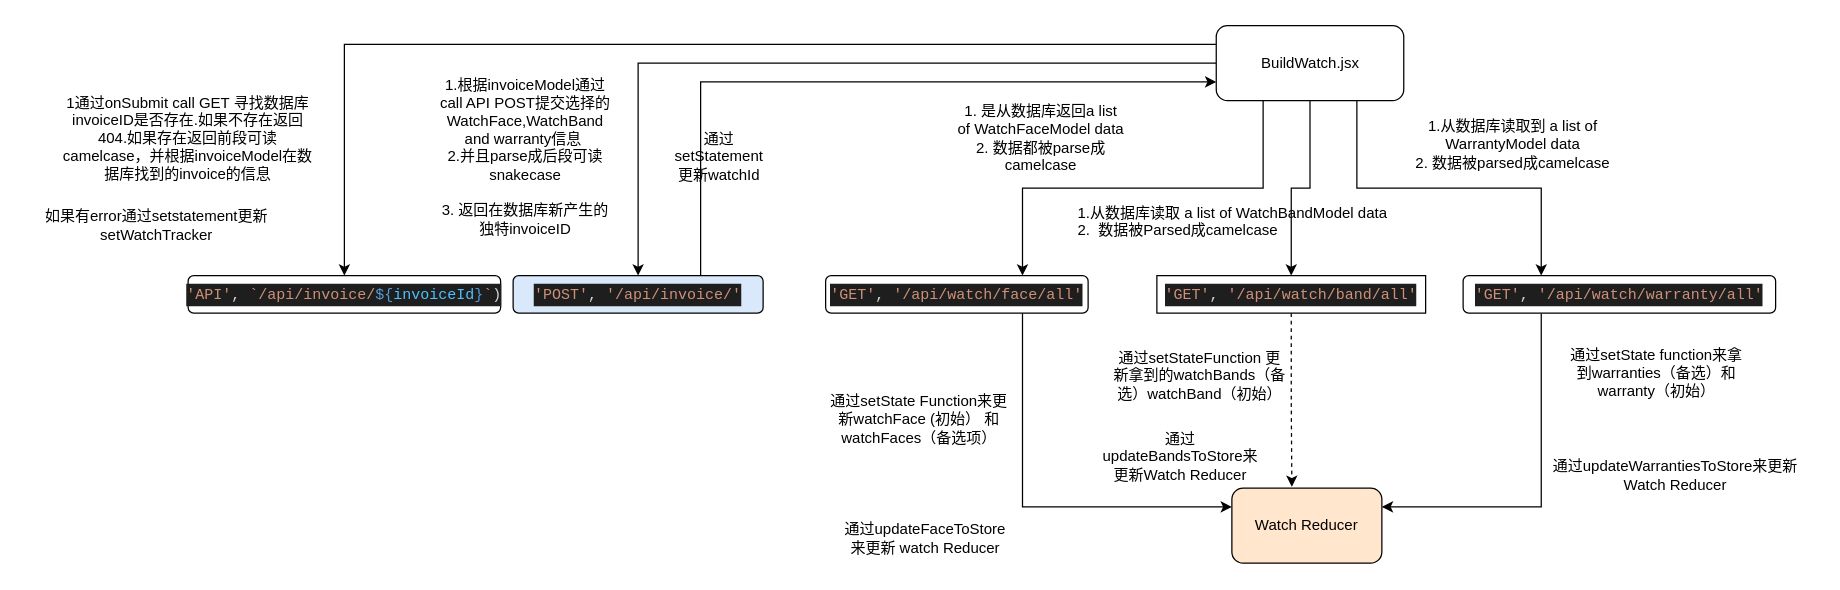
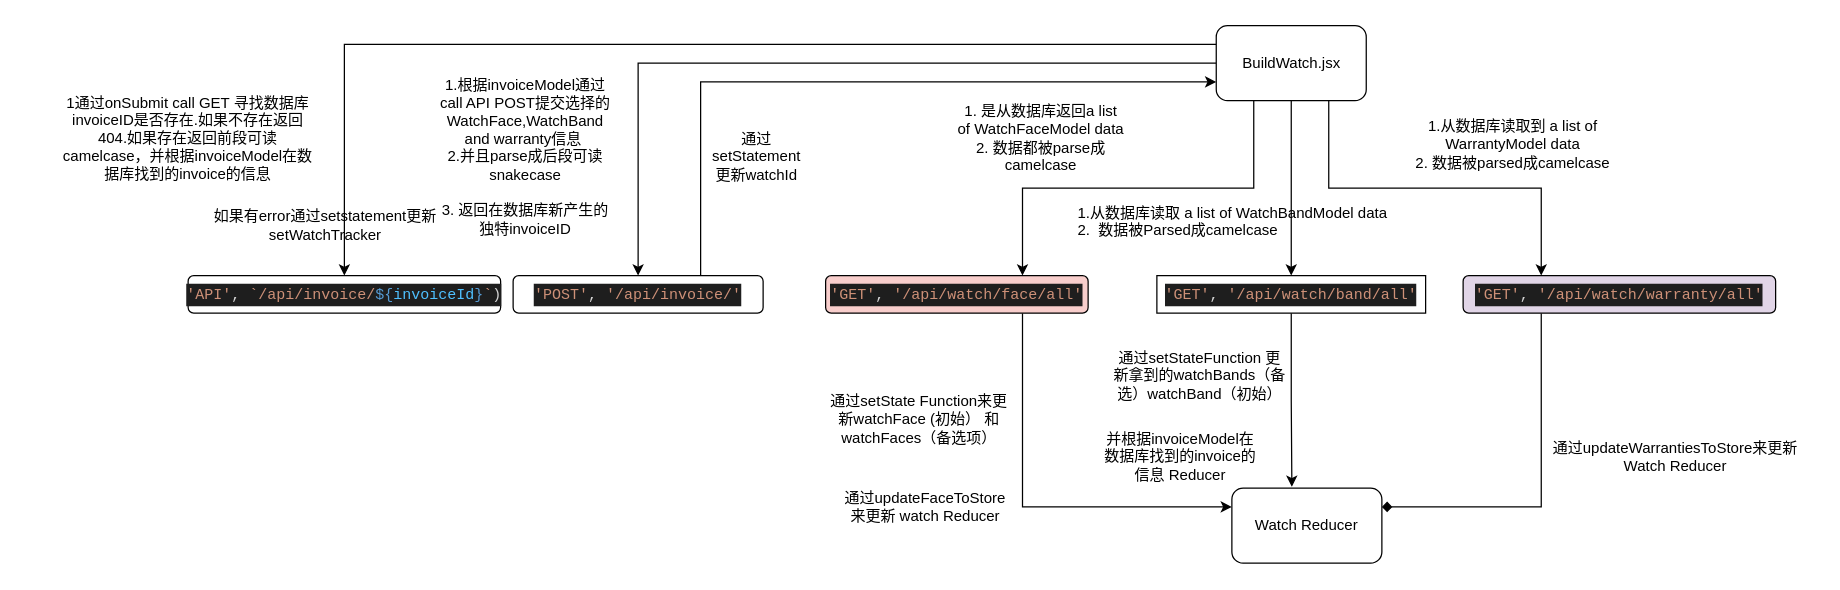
node "BuildWatch.jsx": size 188x75 -> 150x75
node "通过setStatement更新watchId": moved (719, 157) -> (757, 157)
node "如果有error通过setstatement更新setWatchTracker": moved (157, 226) -> (326, 226)
node "'POST', '/api/invoice/'": fillcolor #dae8fc -> #ffffff
node "'GET', '/api/watch/face/all'": fillcolor #ffffff -> #f8cecc
node "'GET', '/api/watch/warranty/all'": fillcolor #ffffff -> #e1d5e7
node "通过setState function来拿到warranties（备选）和warranty（初始）": removed
edge "'GET', '/api/watch/band/all'" -> "Watch Reducer": style dashed -> solid
node "通过updateBandsToStore来更新Watch Reducer": label "通过updateBandsToStore来更新Watch Reducer" -> "并根据invoiceModel在数据库找到的invoice的信息 Reducer"
node "通过updateWarrantiesToStore来更新Watch Reducer": moved (1676, 476) -> (1676, 457)
edge "'GET', '/api/watch/warranty/all'" -> "Watch Reducer": arrowhead classic -> diamond
node "Watch Reducer": fillcolor #ffe6cc -> #ffffff
node "通过updateFaceToStore来更新 watch Reducer": moved (926, 538) -> (926, 507)
